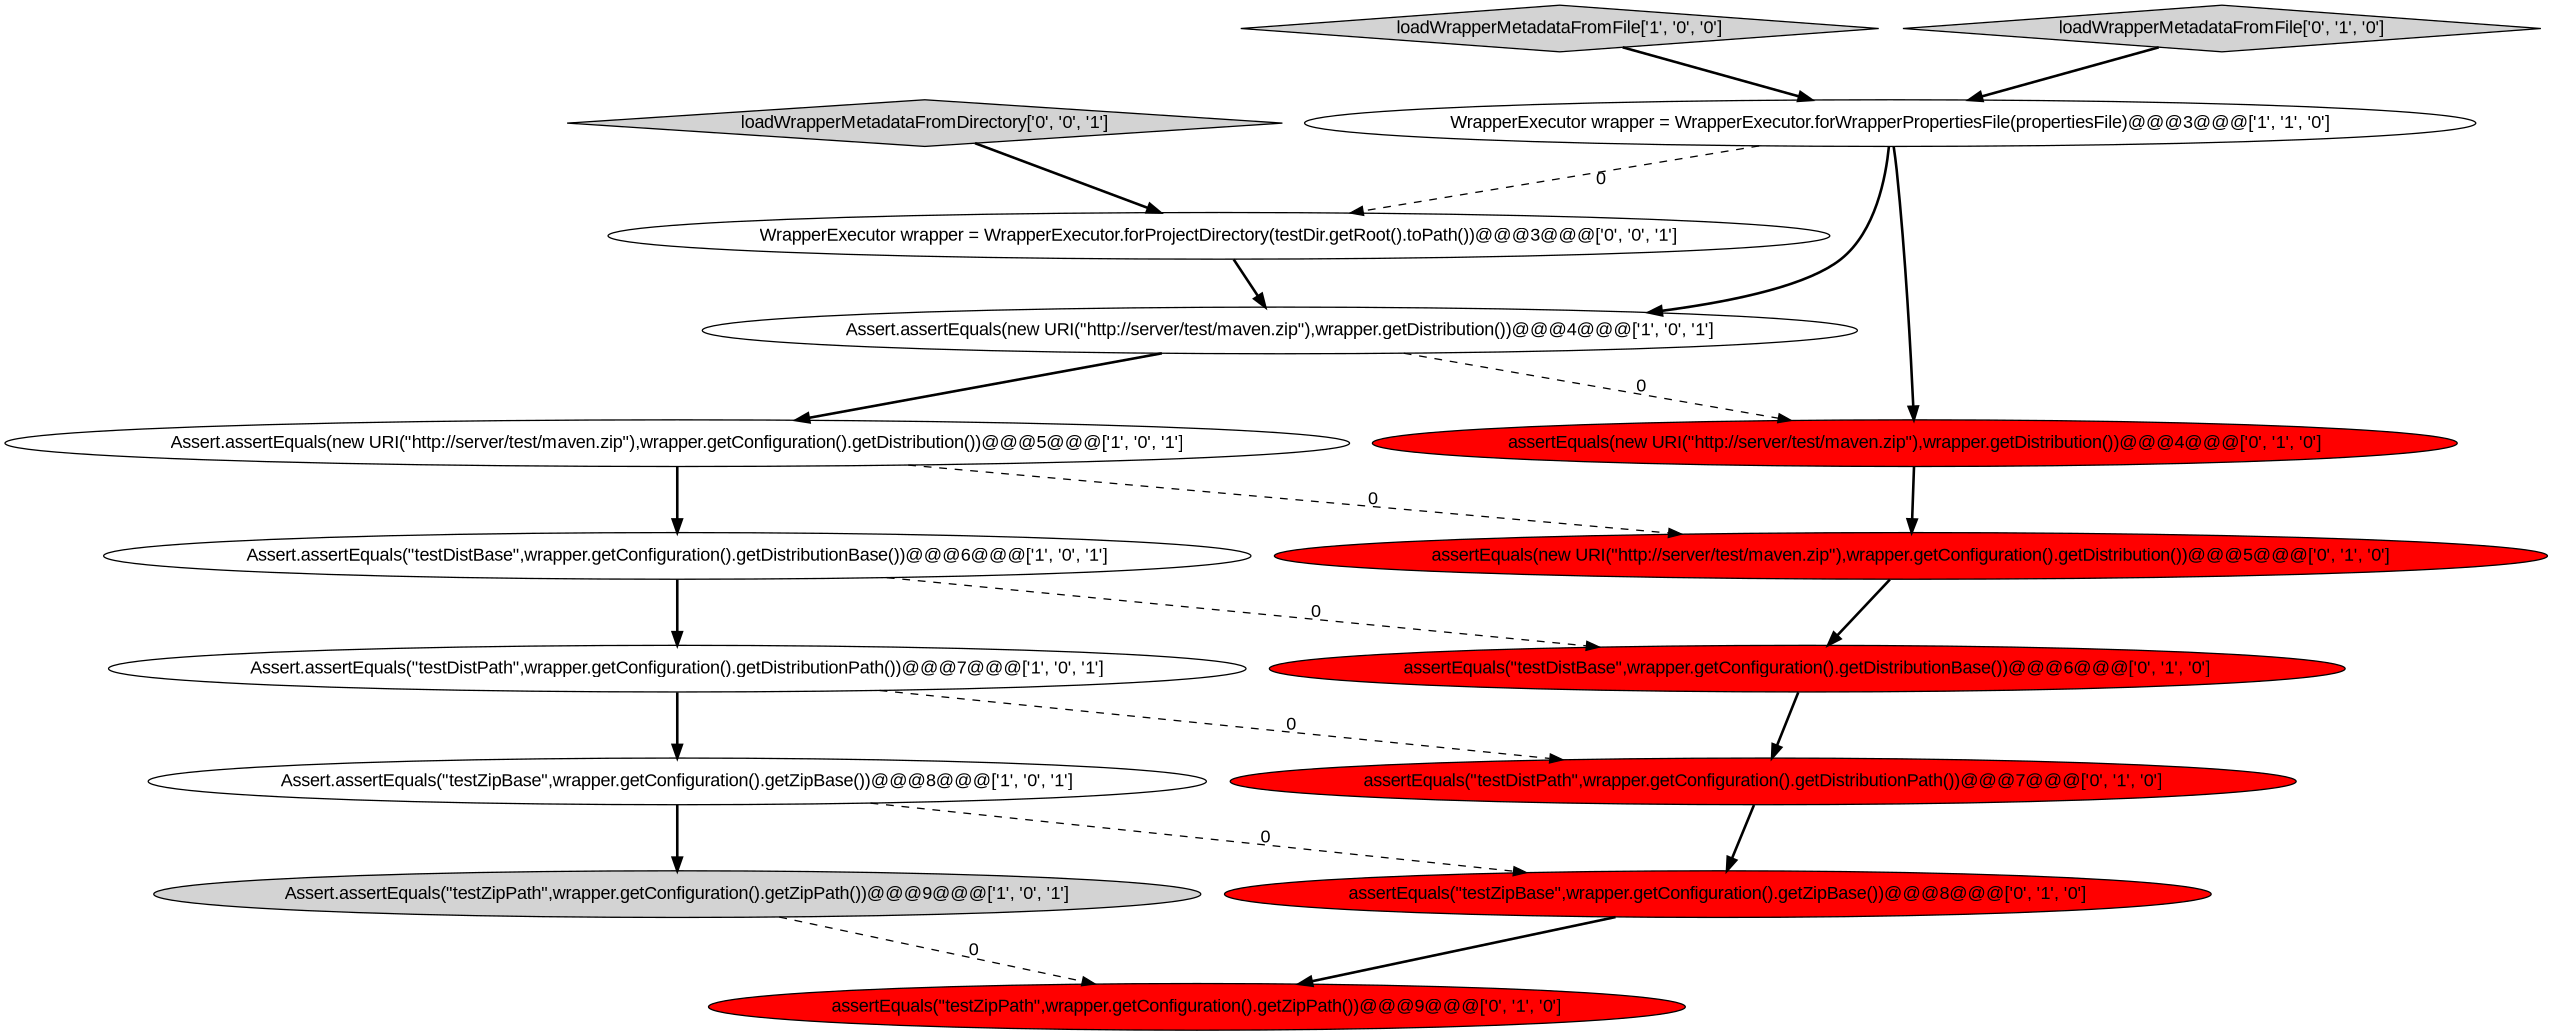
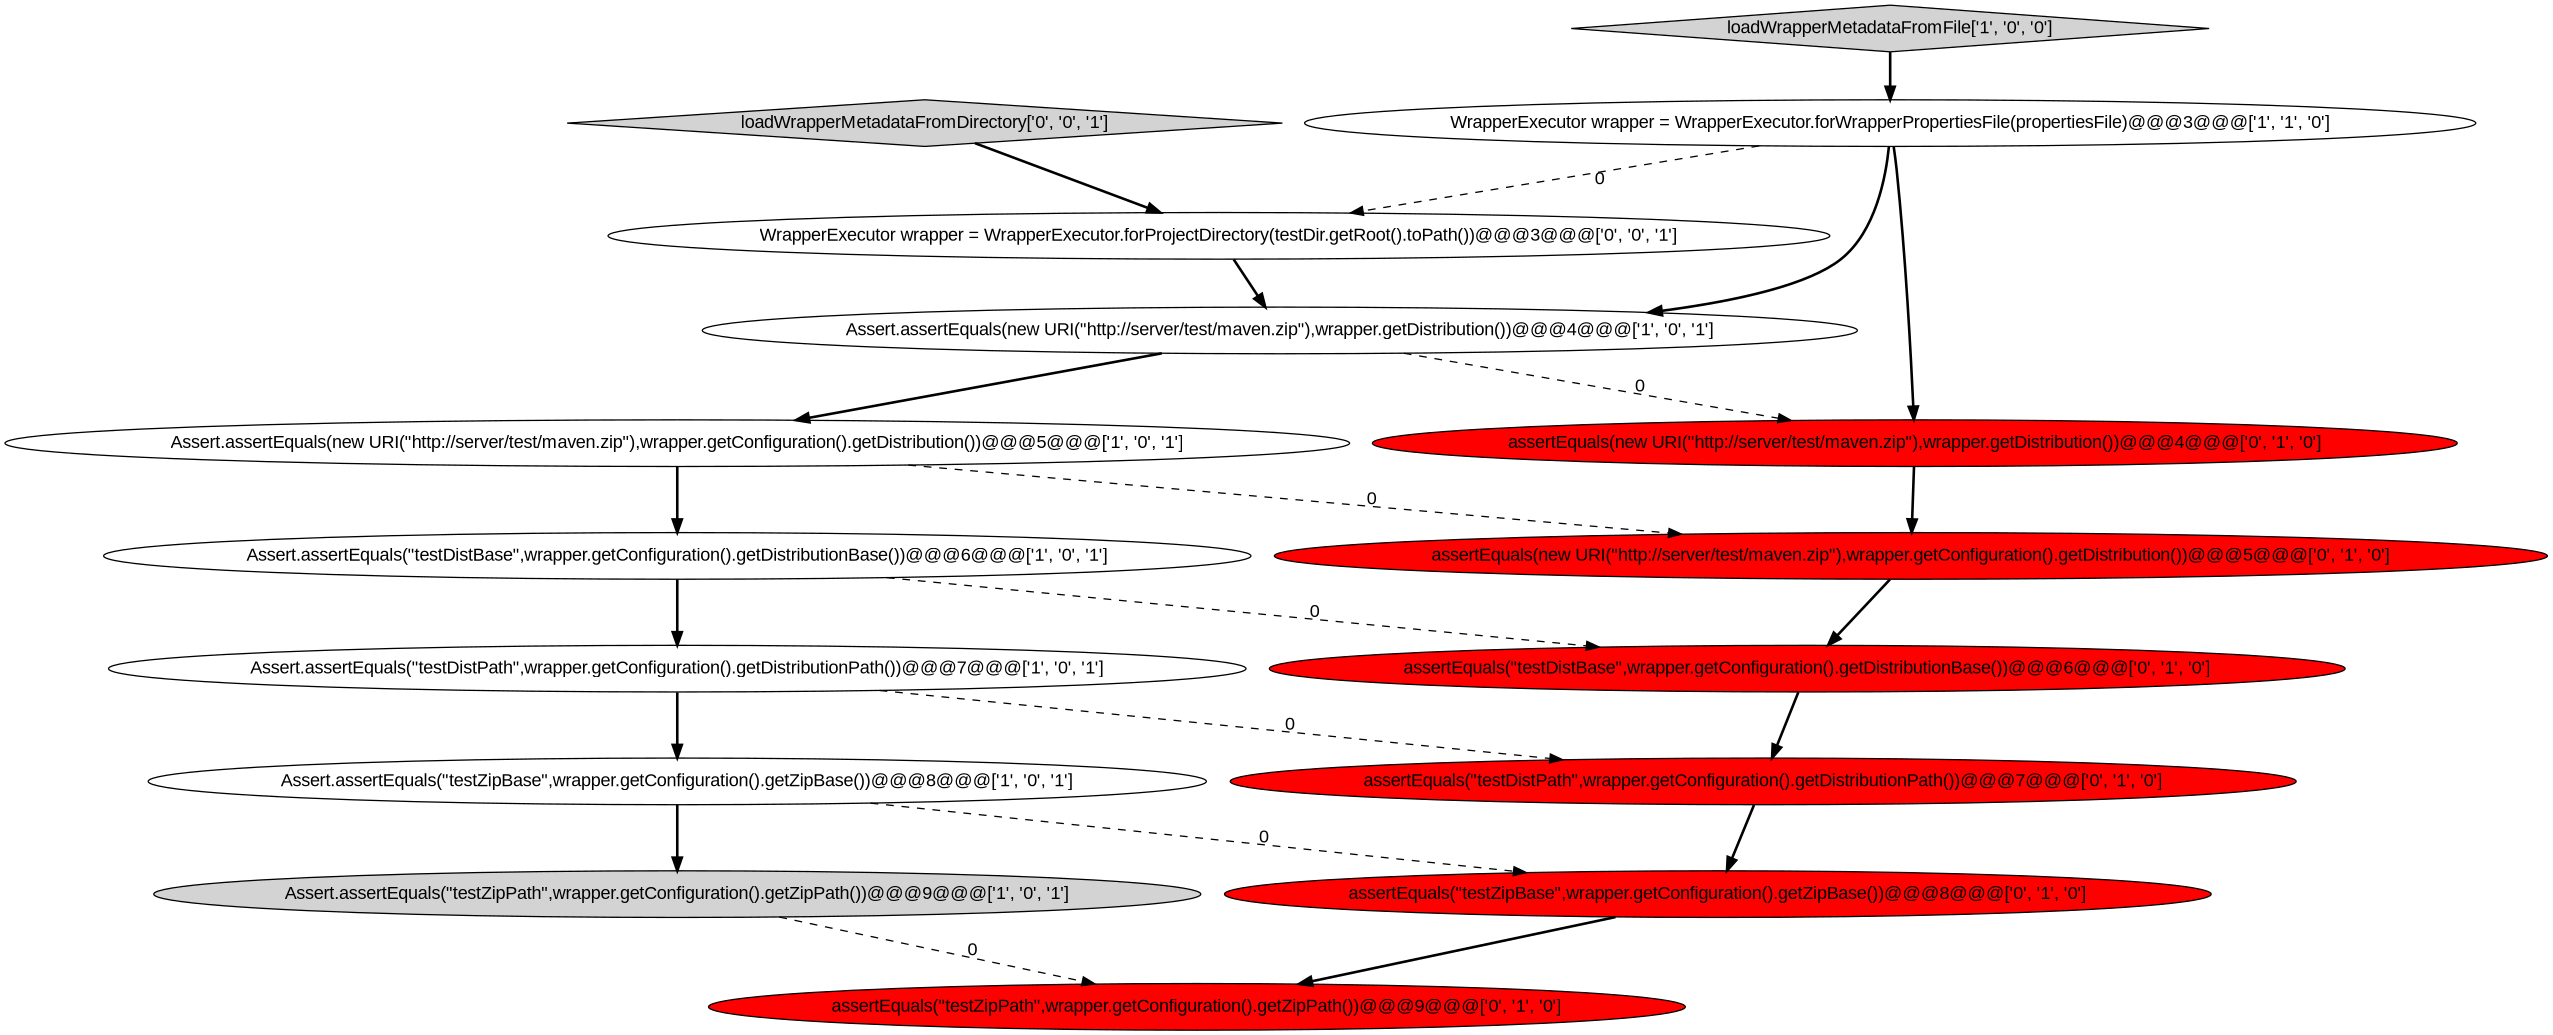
node "loadWrapperMetadataFromFile['0', '1', '0']": removed
